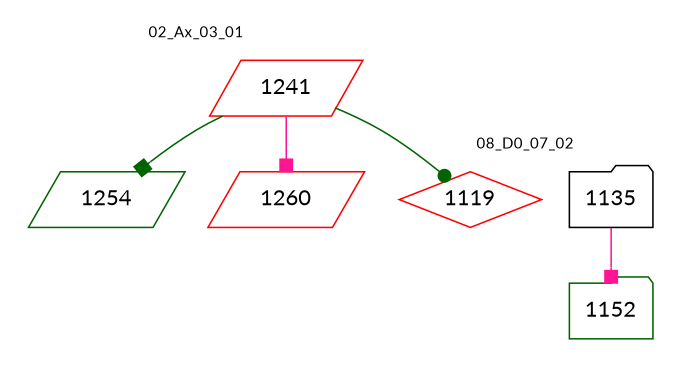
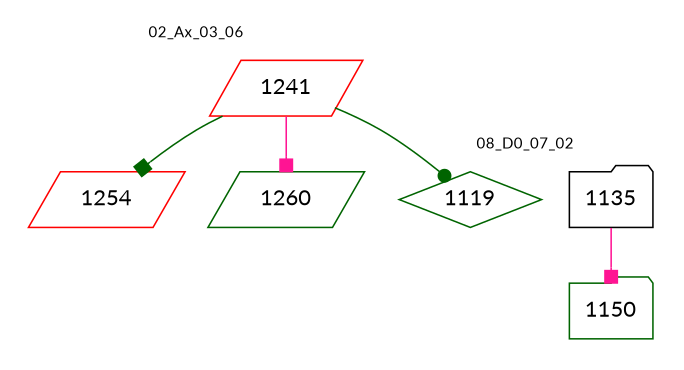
cluster "02_Ax_03_01": label "02_Ax_03_01" -> "02_Ax_03_06"
node "1254": color darkgreen -> red
node "1260": color red -> darkgreen
node "1119": color red -> darkgreen
node "1152": label "1152" -> "1150"
